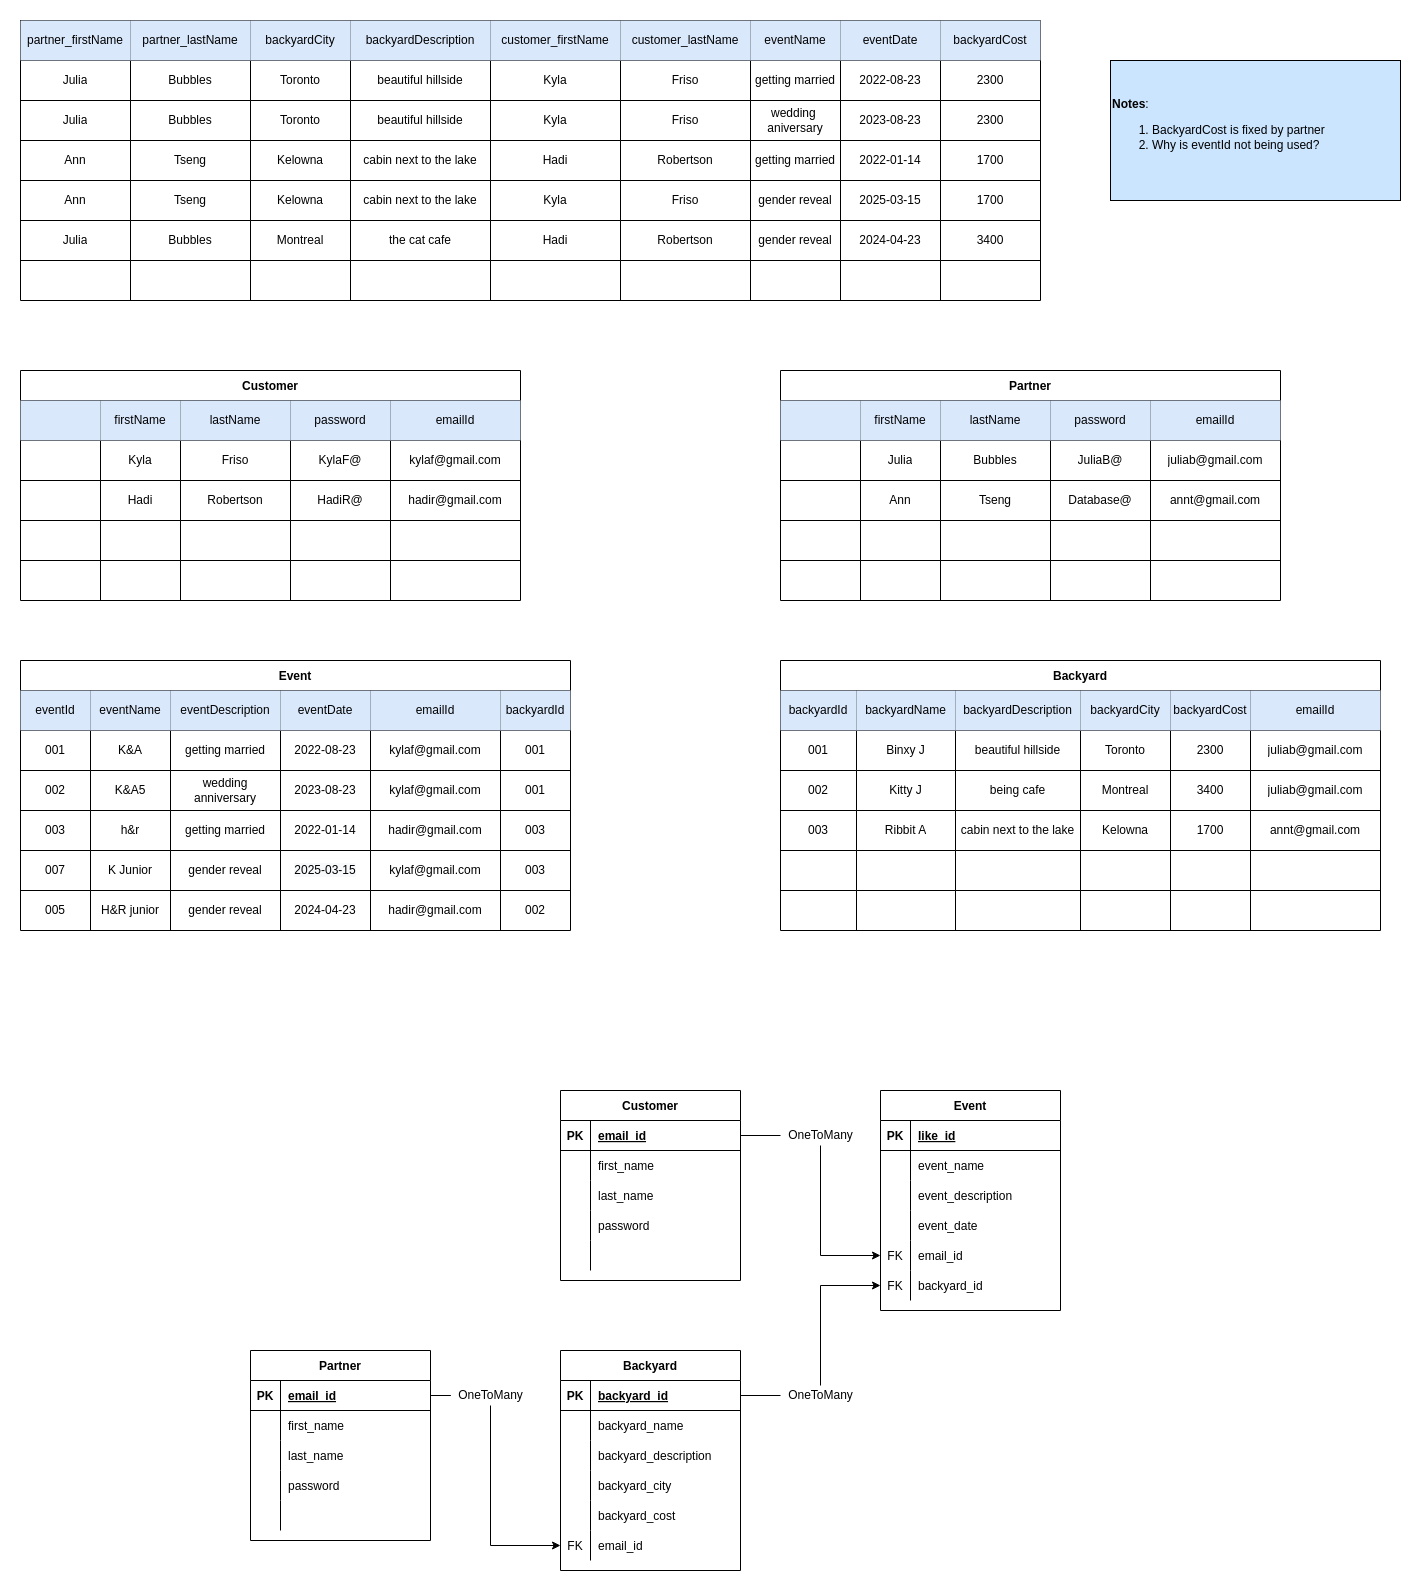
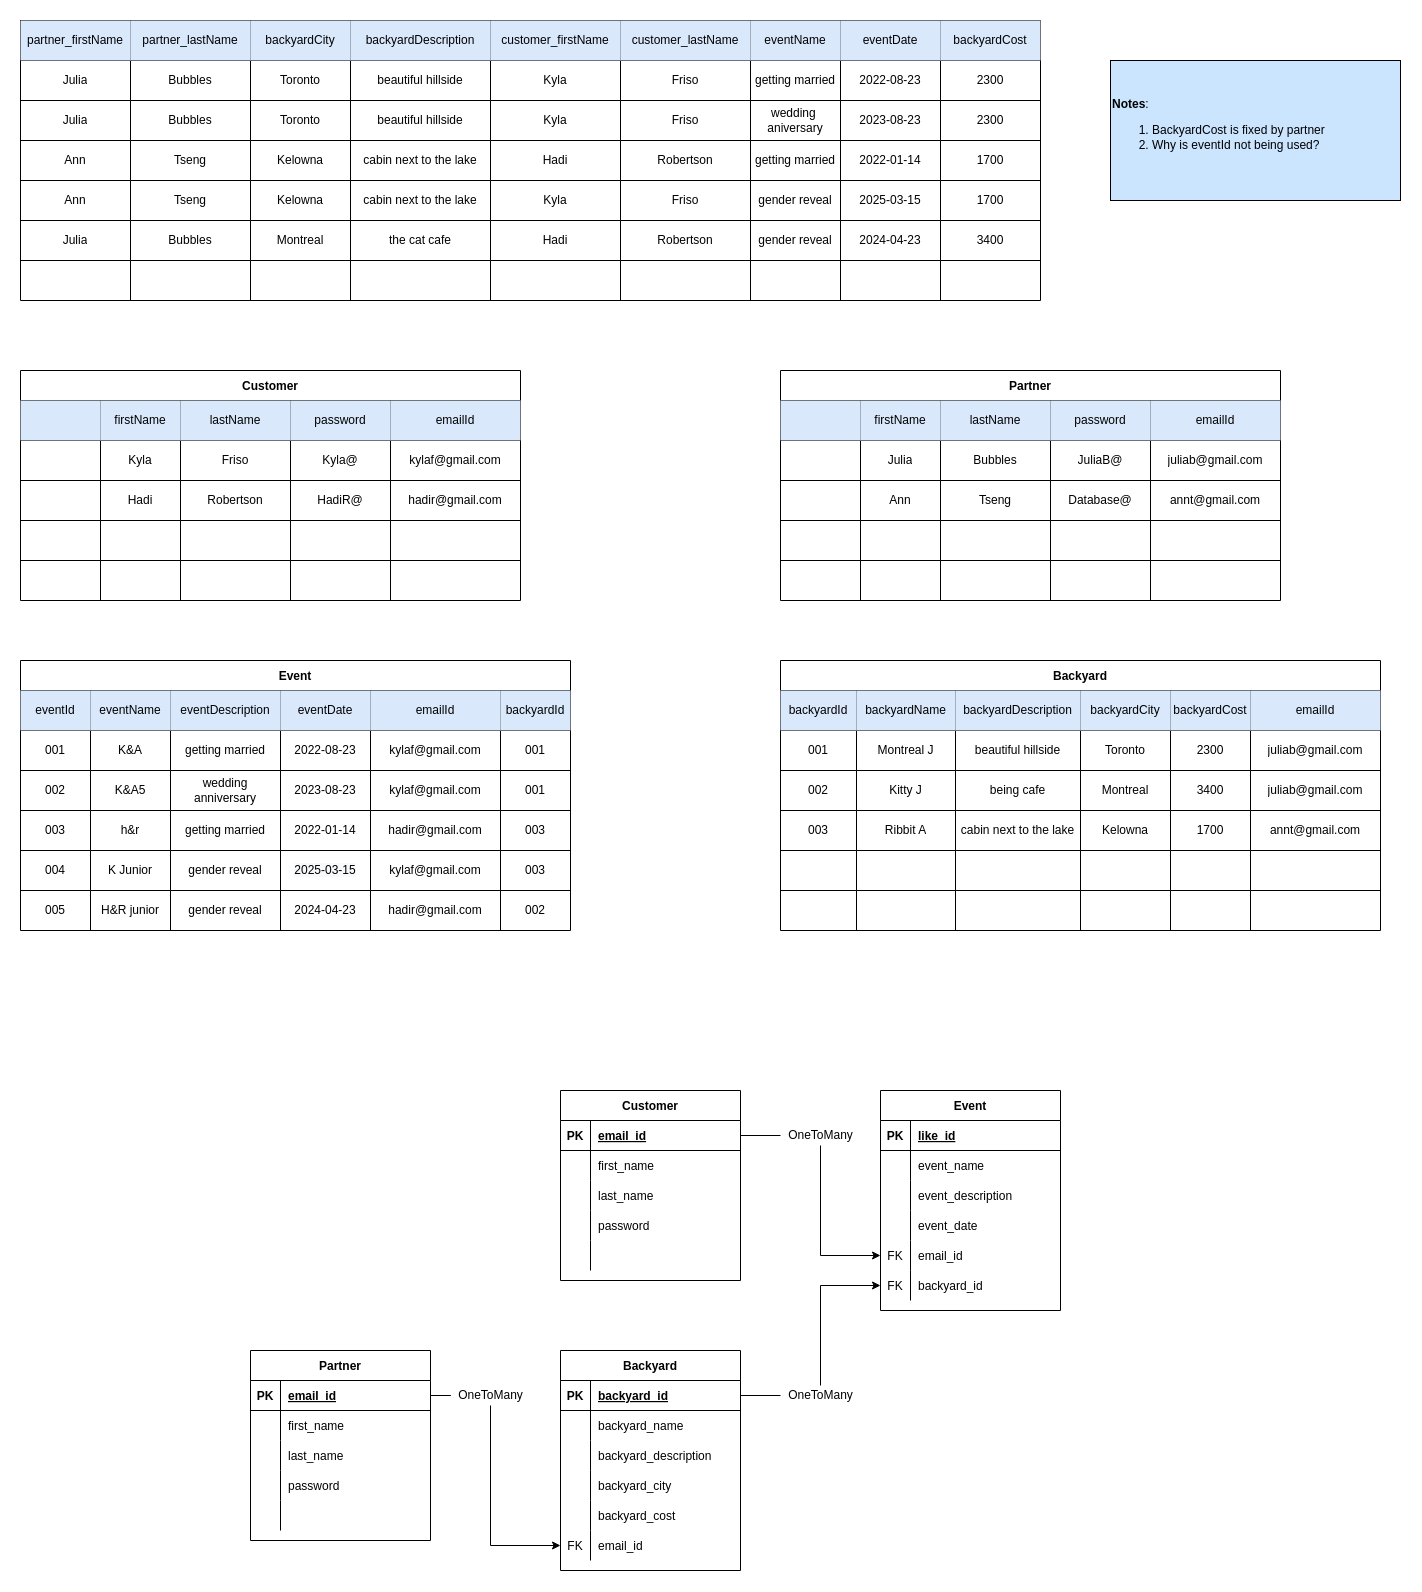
node "KylaF@": label "KylaF@" -> "Kyla@"
node "Binxy J": label "Binxy J" -> "Montreal J"
node "007": label "007" -> "004"
